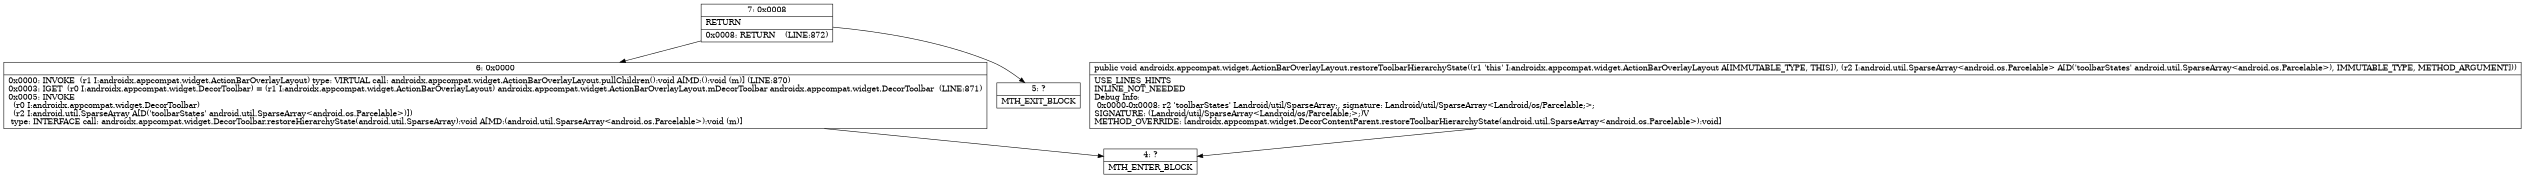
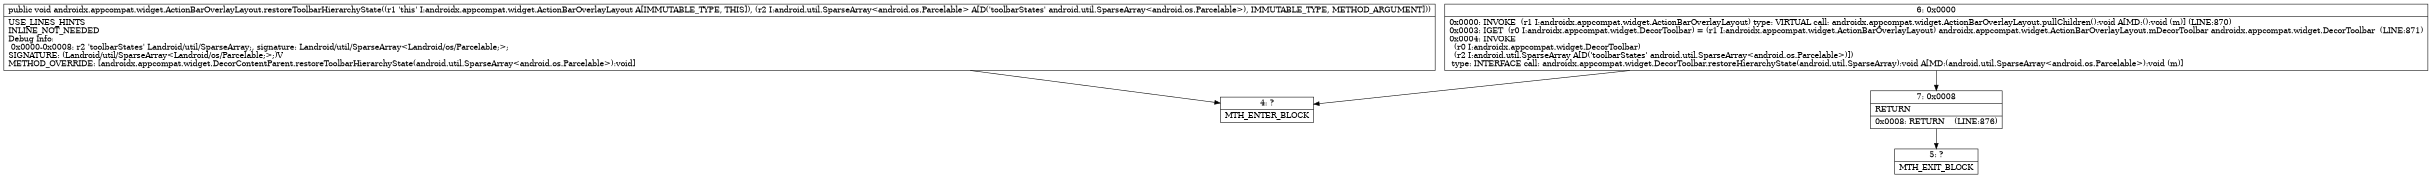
node "7: 0x0008": text "0x0008: RETURN    (LINE:872)" -> "0x0008: RETURN    (LINE:876)"
edge "7: 0x0008" -> "6: 0x0000": reversed
node "6: 0x0000": text "0x0005: INVOKE" -> "0x0004: INVOKE"
